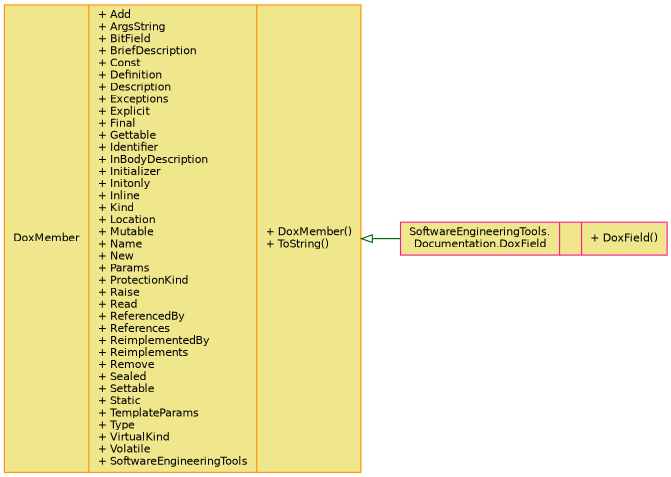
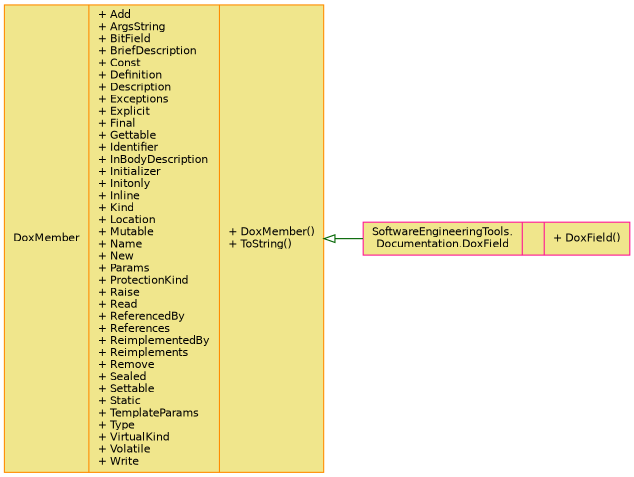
node "DoxMember": text "+ SoftwareEngineeringTools" -> "+ Write"
